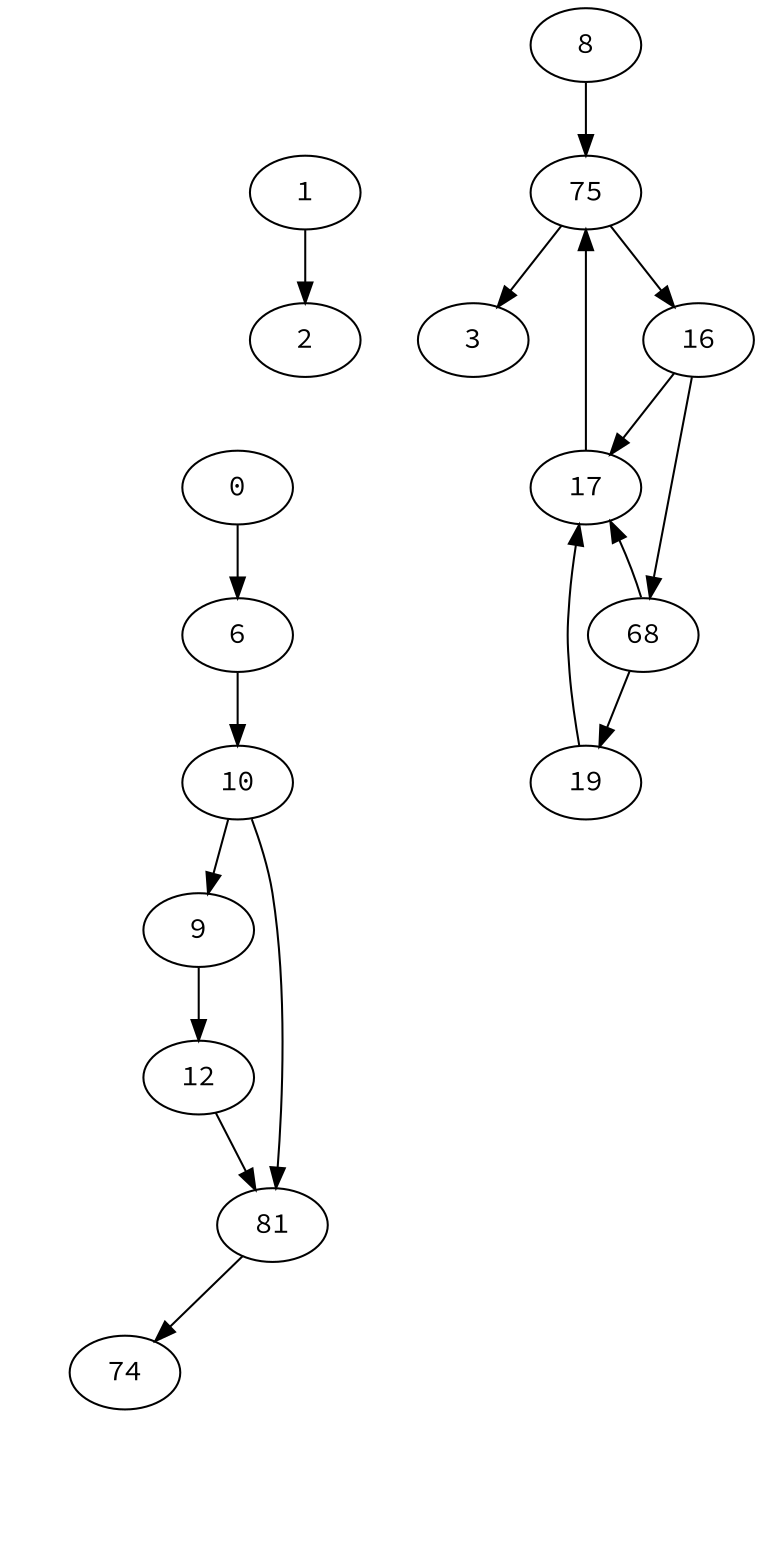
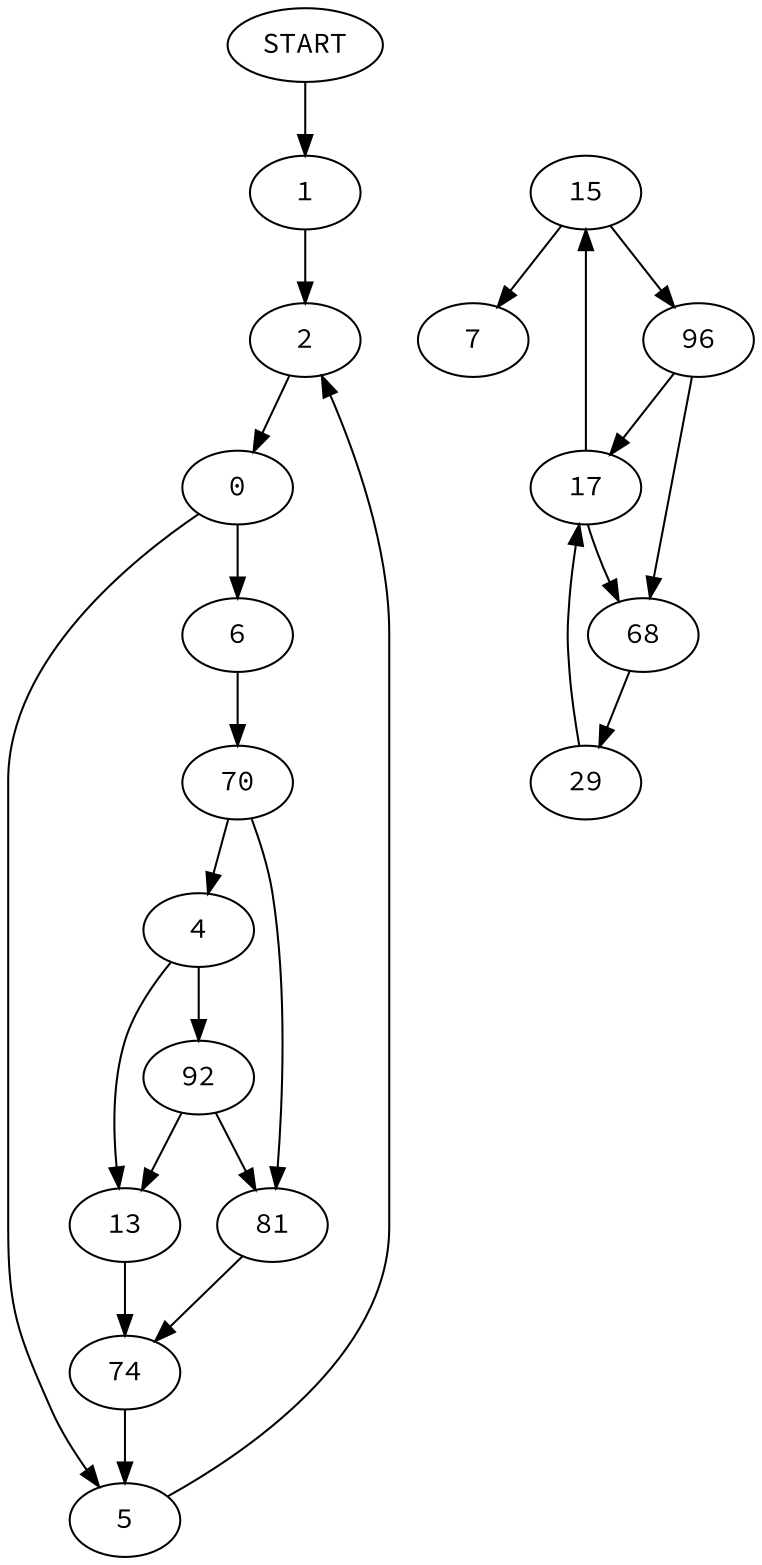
node "START": added
node "8": removed
node "75": label "75" -> "15"
node "3": label "3" -> "7"
node "16": label "16" -> "96"
edge "2" -> "0": added
edge "68" -> "17": reversed
node "10": label "10" -> "70"
node "19": label "19" -> "29"
node "9": label "9" -> "4"
node "12": label "12" -> "92"
node "13": added
node "5": added
